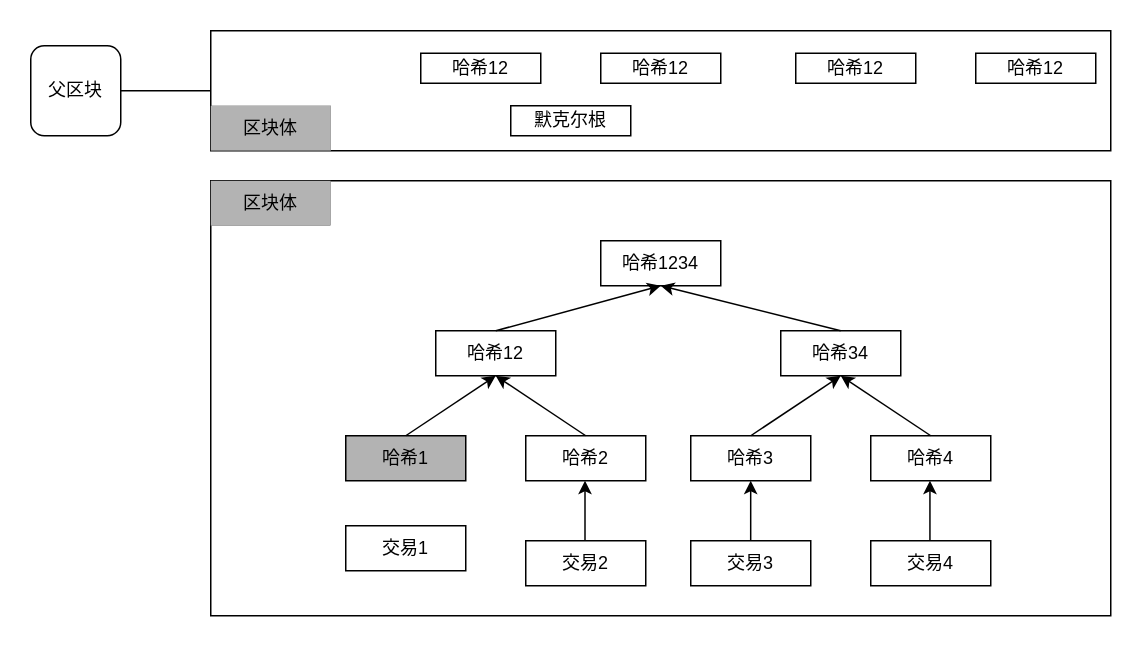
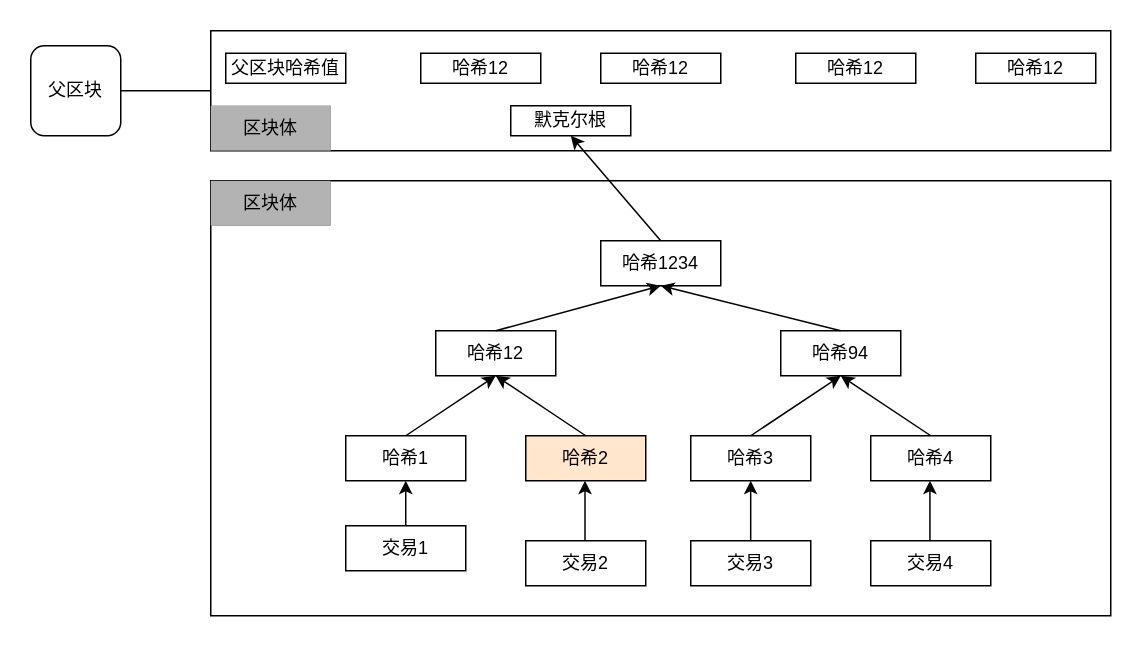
node "父区块哈希值": added
edge "哈希1234" -> "默克尔根": added
node "哈希34": label "哈希34" -> "哈希94"
node "哈希1": fillcolor #b3b3b3 -> #ffffff
node "哈希2": fillcolor #ffffff -> #ffe6cc
edge "交易1" -> "哈希1": added
